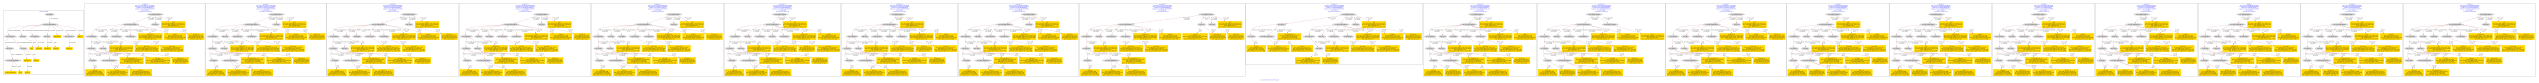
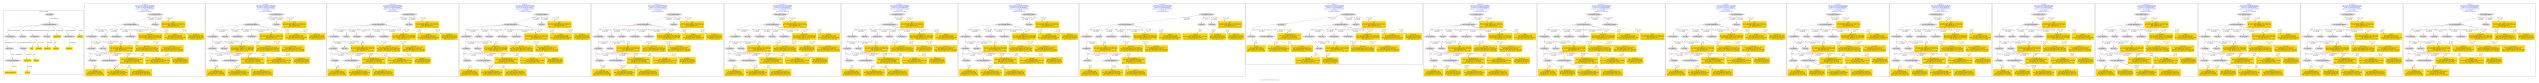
node "artist": removed
